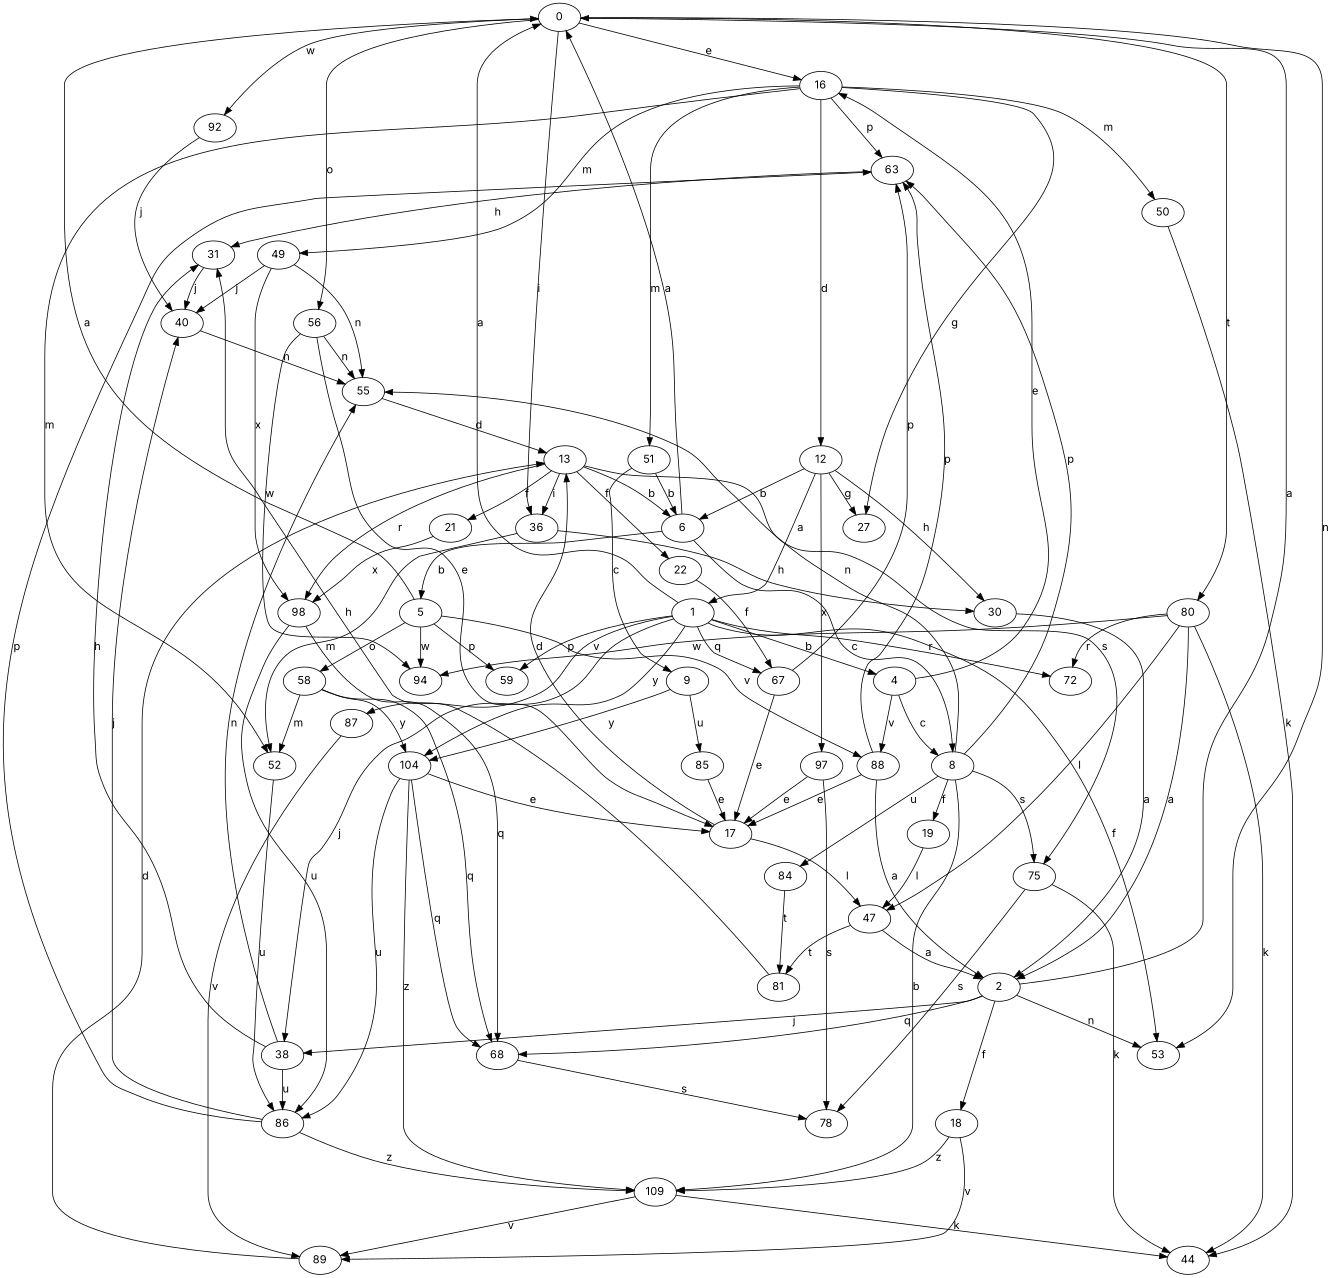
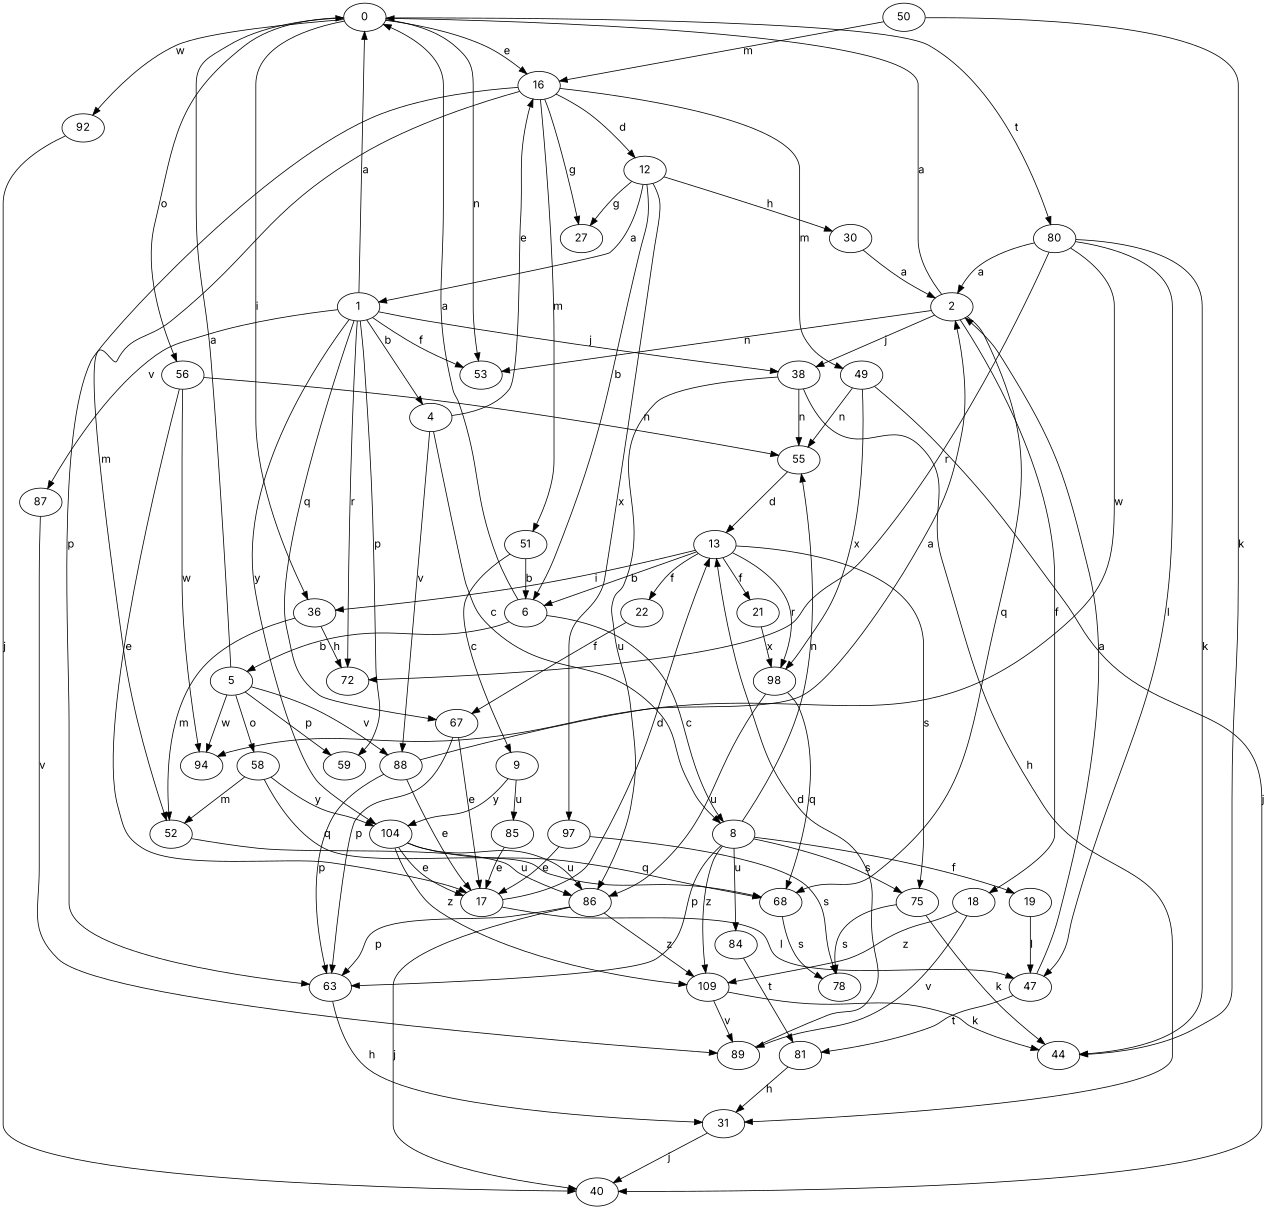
edge "16" -> "50": reversed
edge "40" -> "55": removed, label "n"
edge "36" -> "30": now "36" -> "72"
edge "8" -> "109": label "b" -> "z"
